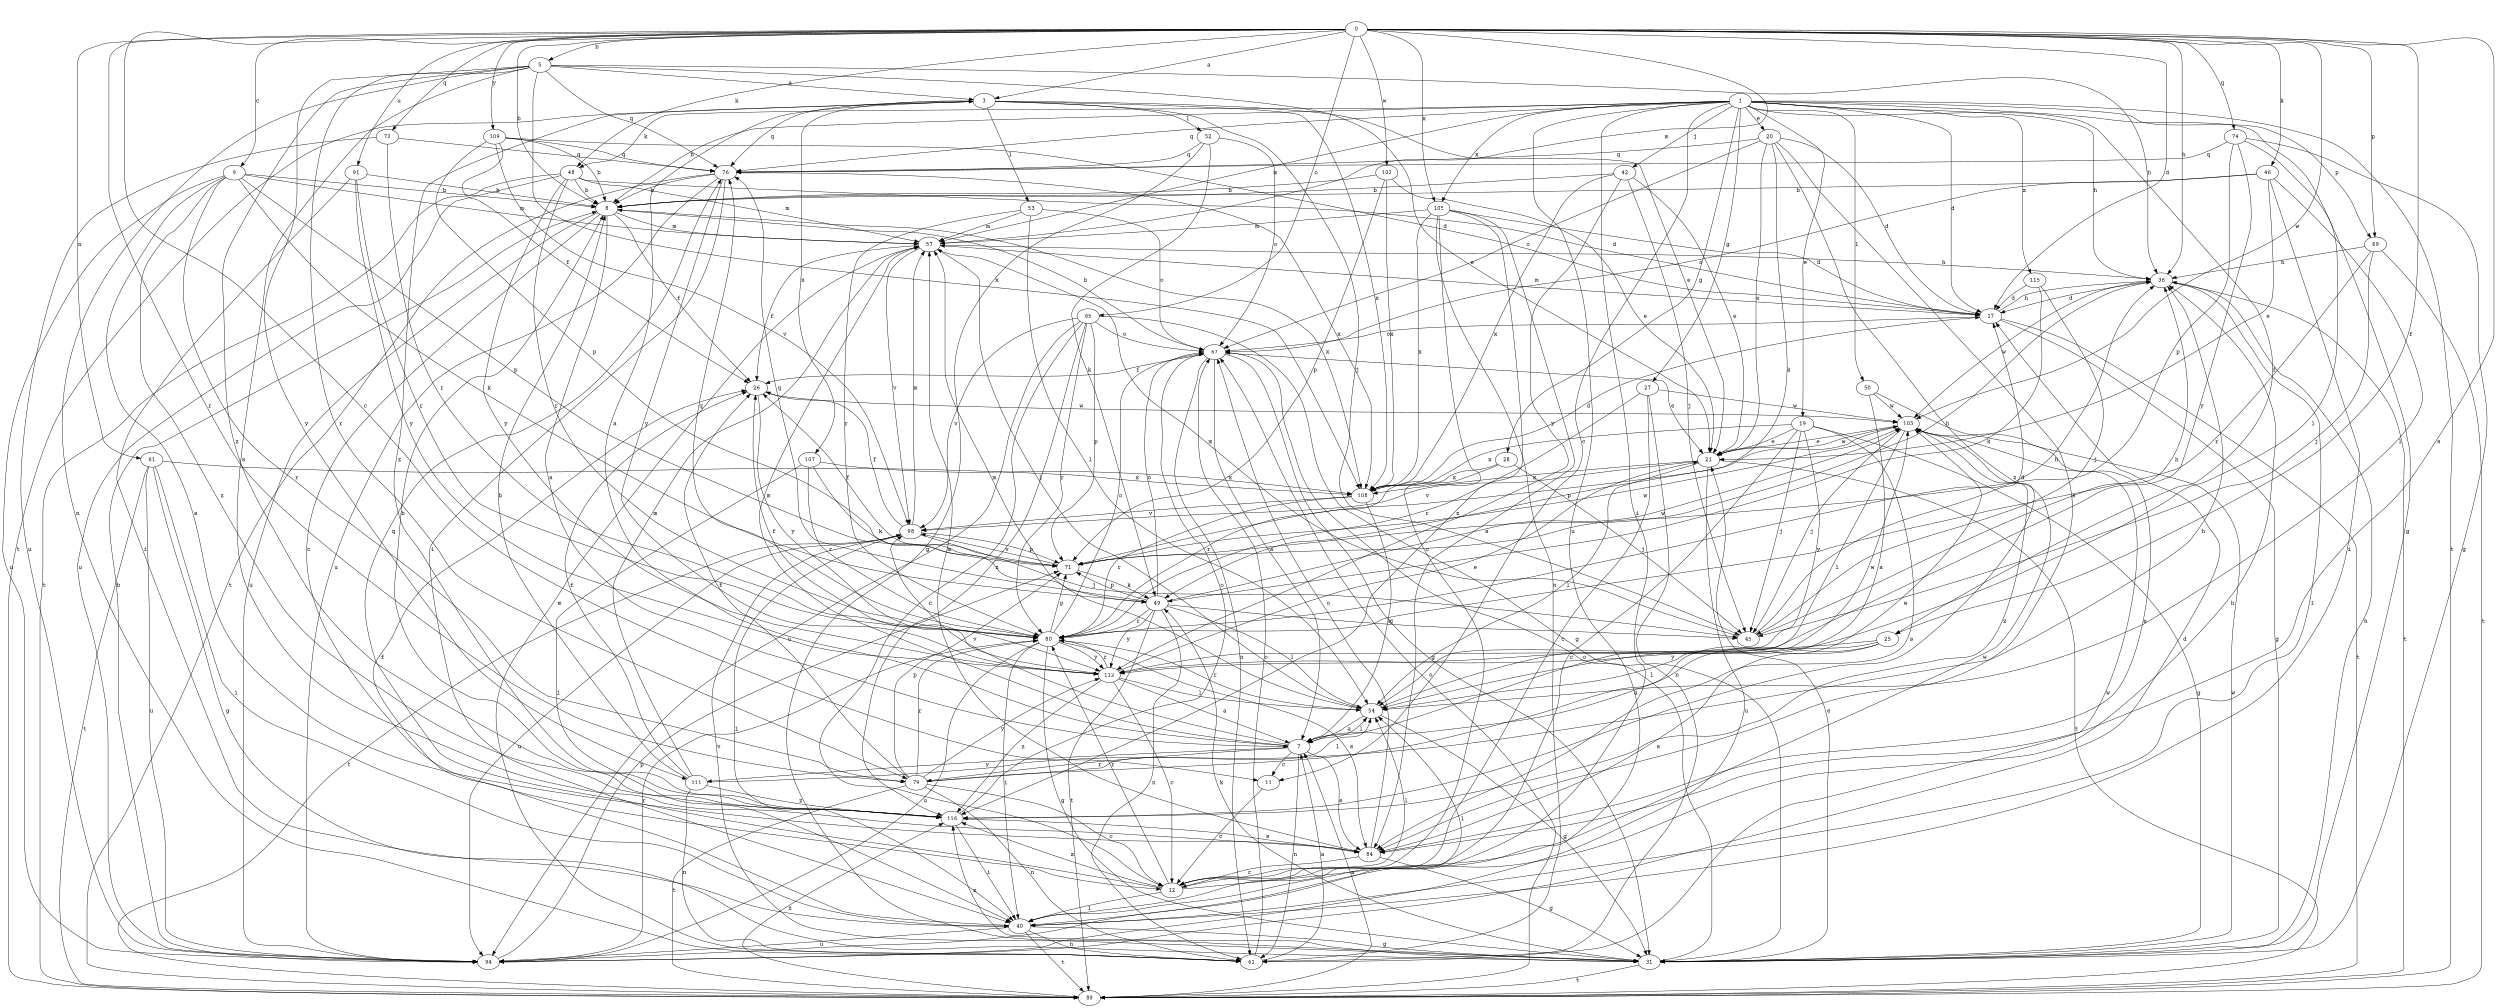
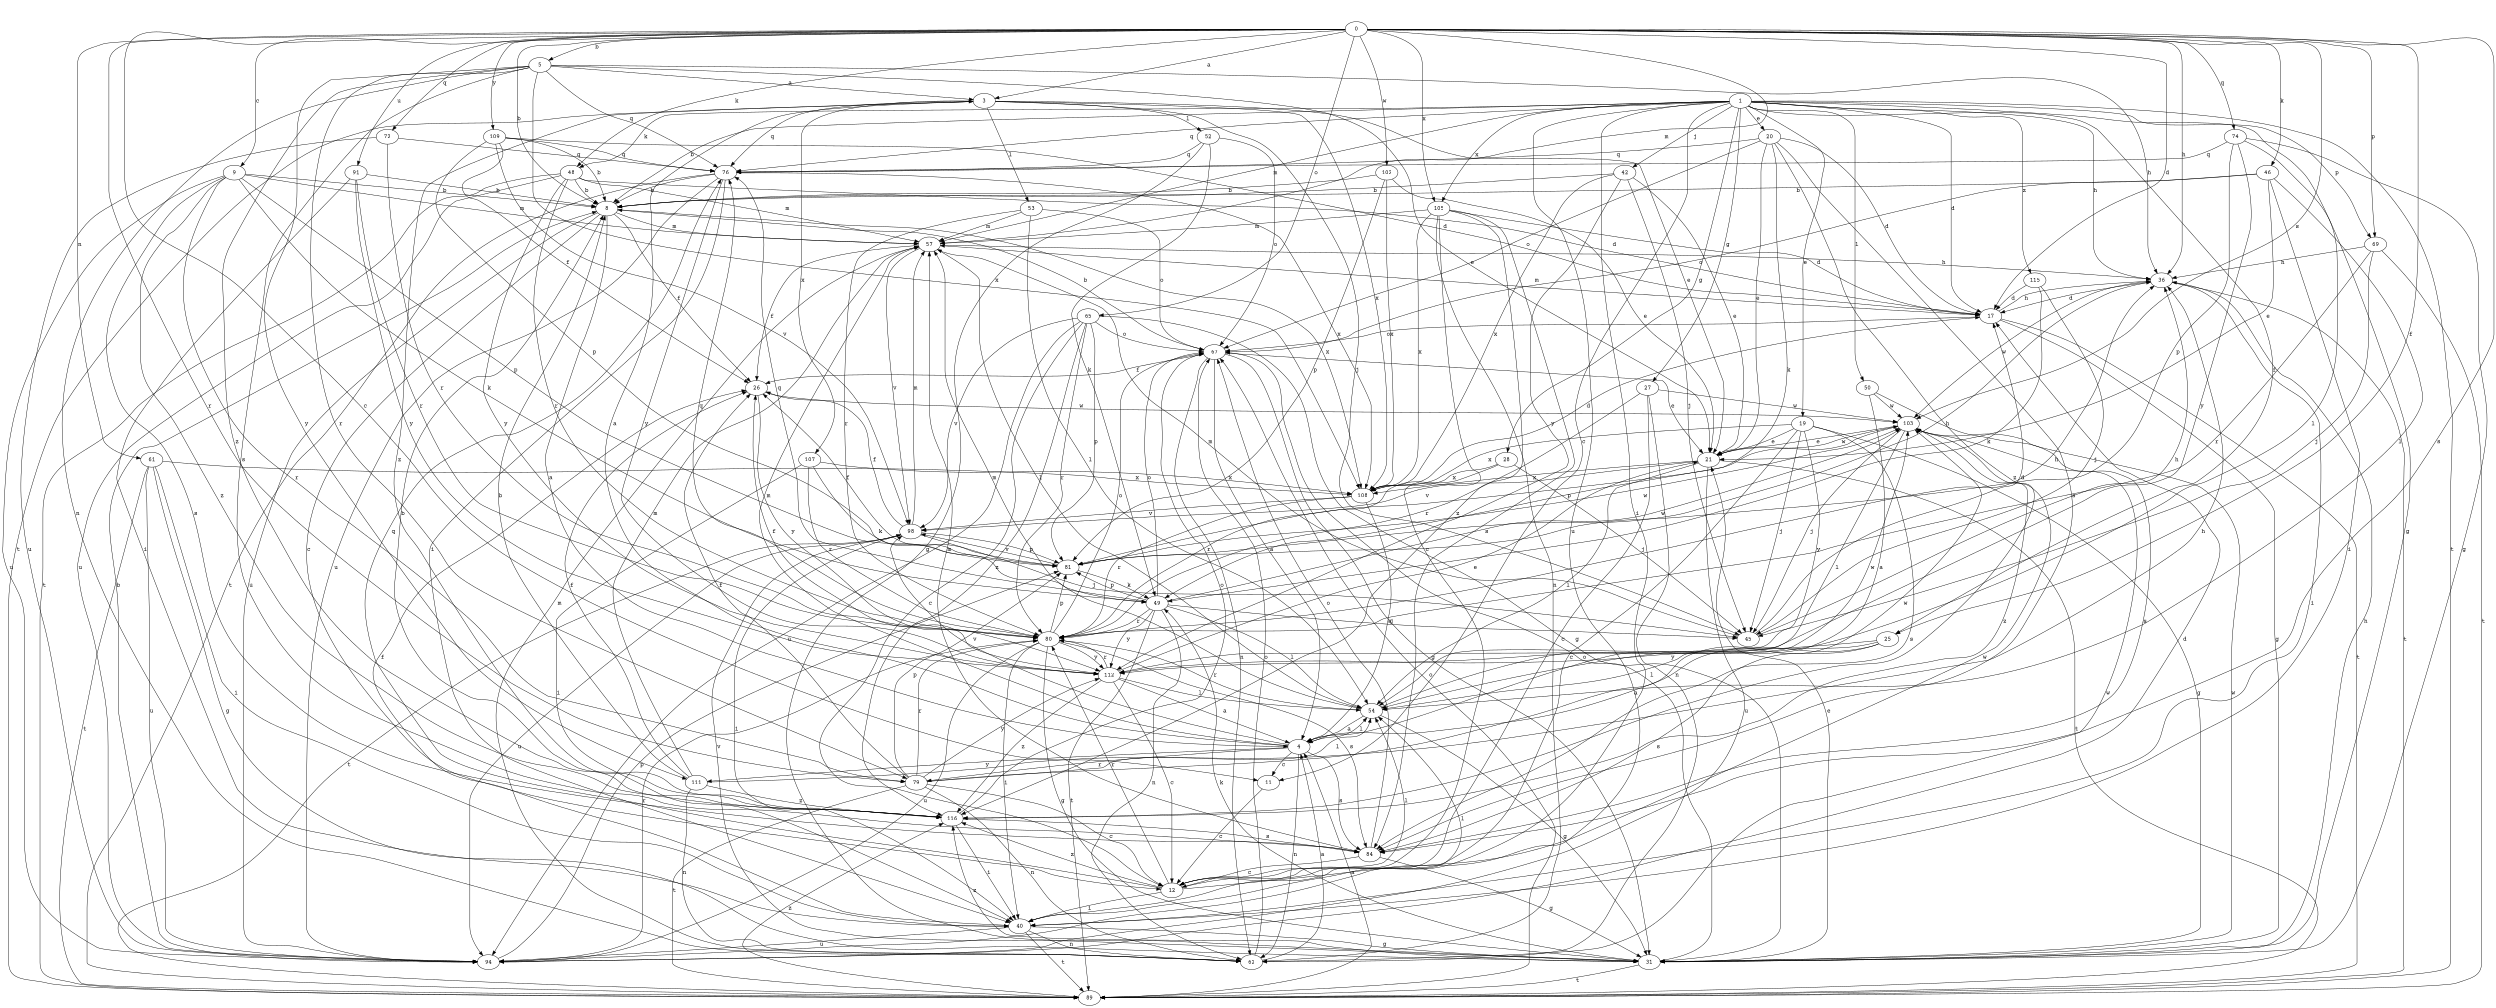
edge "0" -> "103": label "w" -> "s"
node "71": label "71" -> "81"
node "7": label "7" -> "4"
edge "40" -> "36": removed, label "h"
